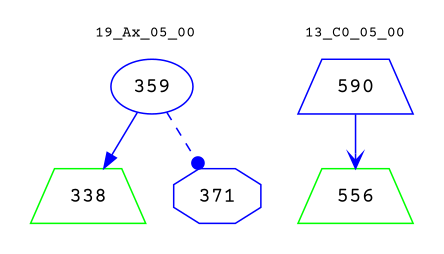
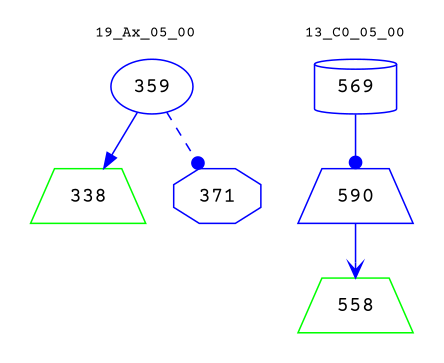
node "569": added
node "556": label "556" -> "558"
